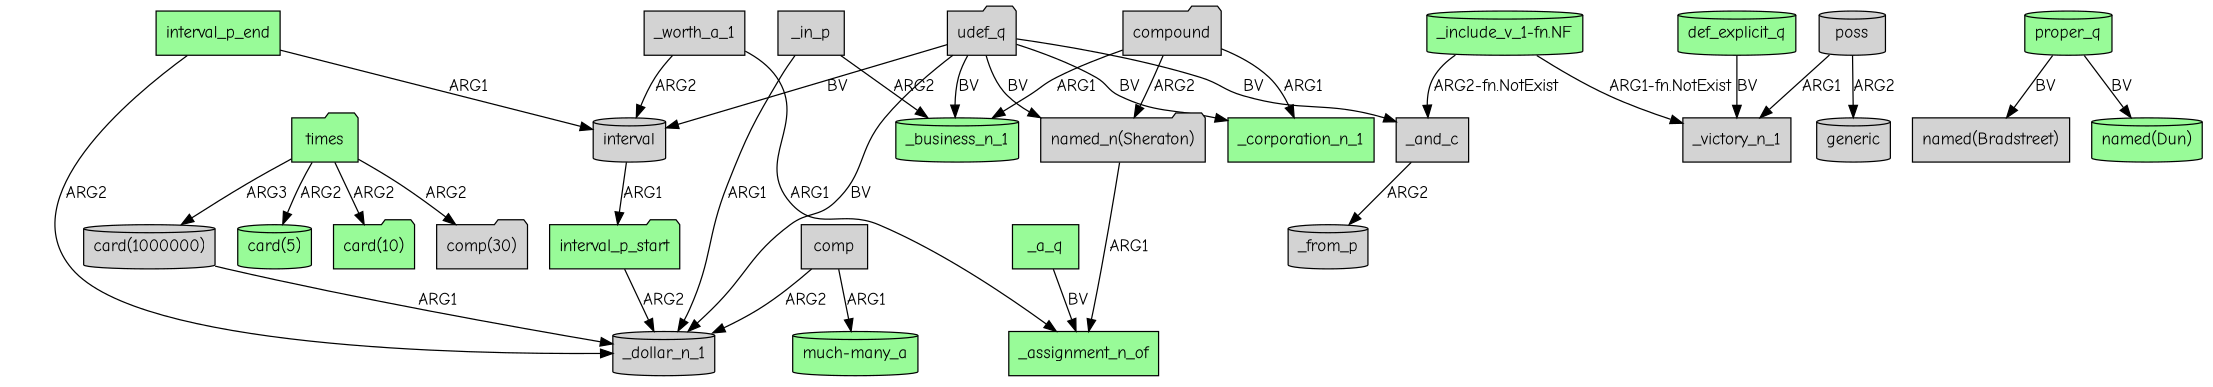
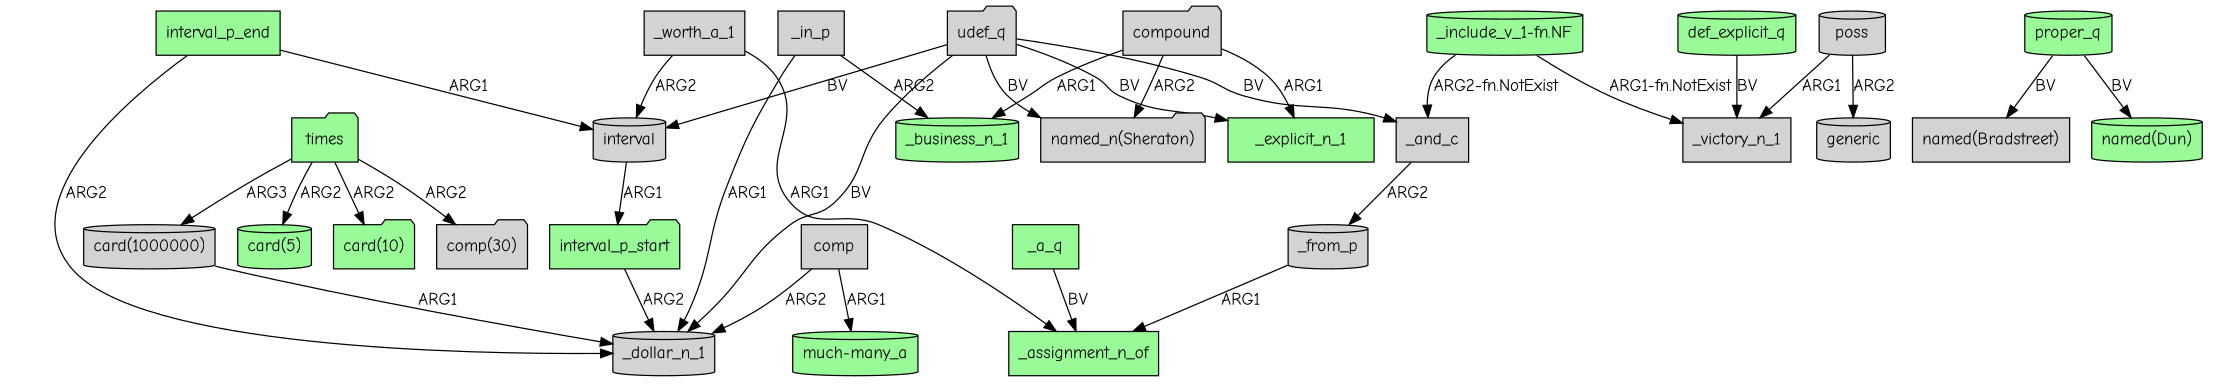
edge "udef_q" -> "_business_n_1": removed, label "BV"
node "_corporation_n_1": label "_corporation_n_1" -> "_explicit_n_1"
edge "named_n(Sheraton)" -> "_assignment_n_of": now "_from_p" -> "_assignment_n_of"
